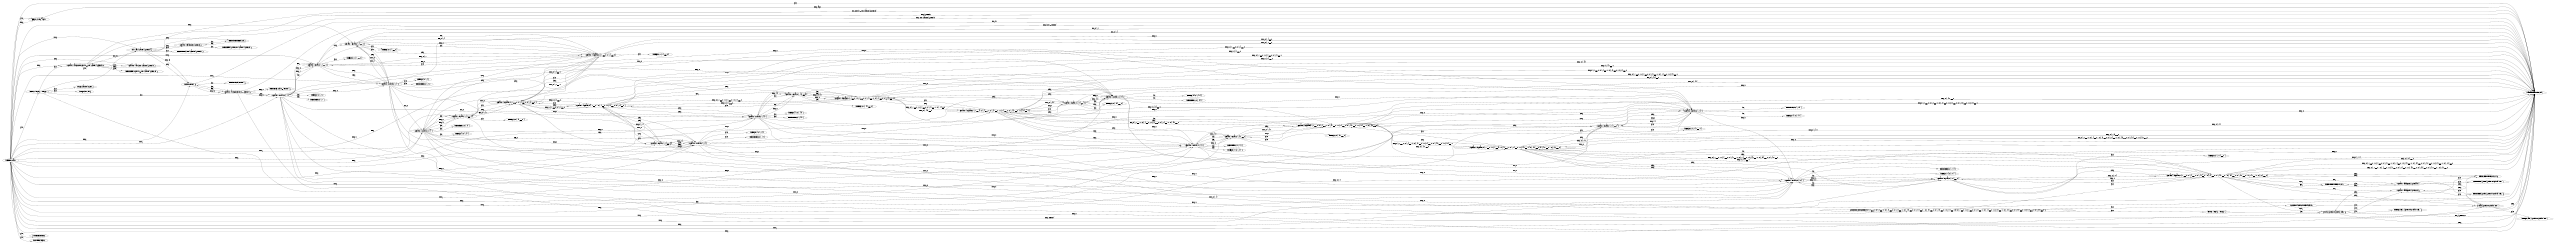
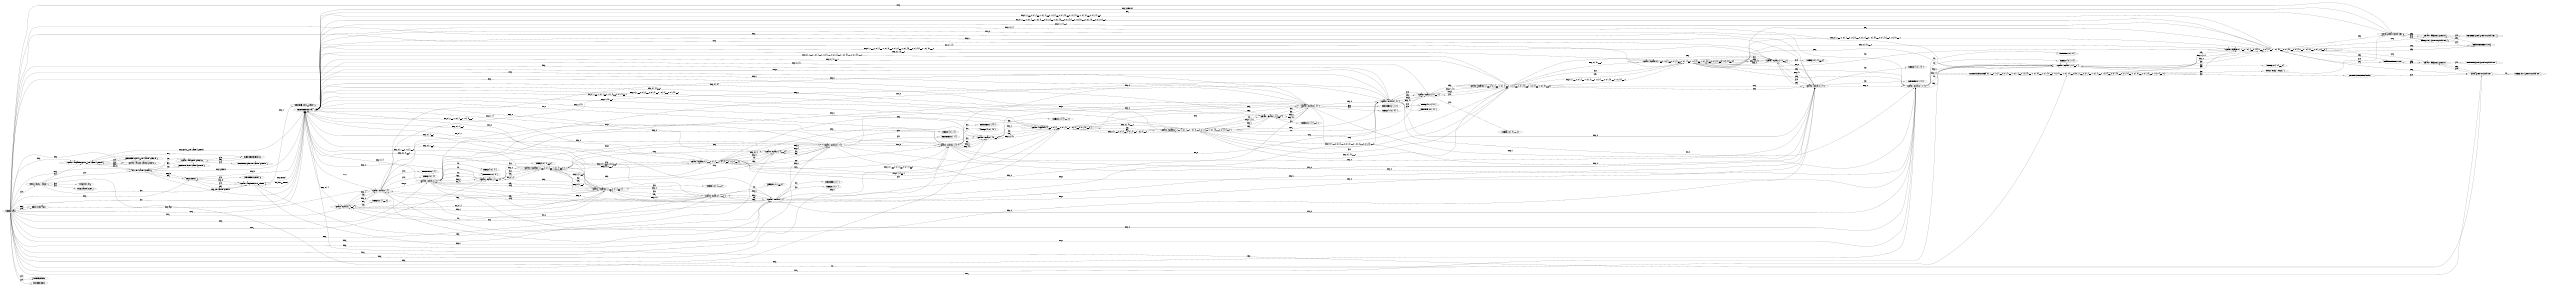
edge "(<operator>.equals,n % 4 == 0)" -> "(METHOD_RETURN,void)": reversed
edge "(METHOD,main)" -> "(<operator>.equals,n % 477 == 0)": removed, label "DDG:"
